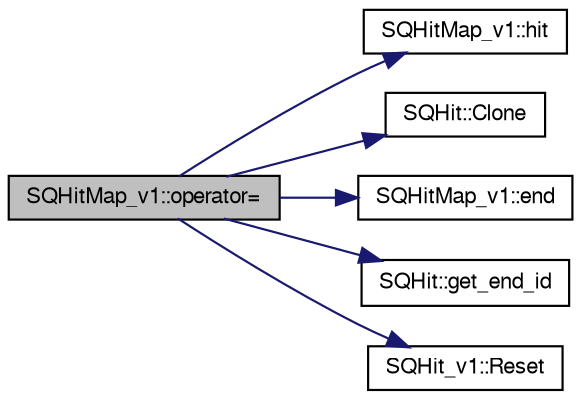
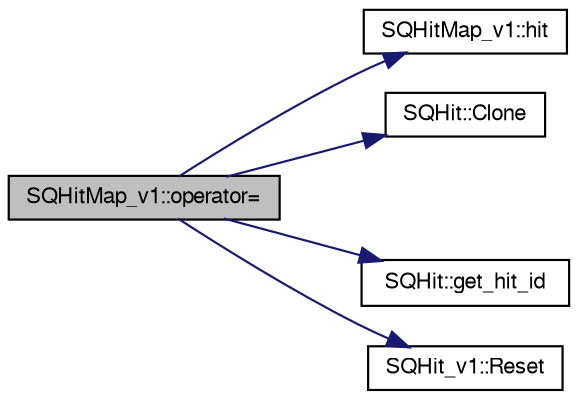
node "SQHitMap_v1::end": removed
node "SQHit::get_end_id": label "SQHit::get_end_id" -> "SQHit::get_hit_id"
